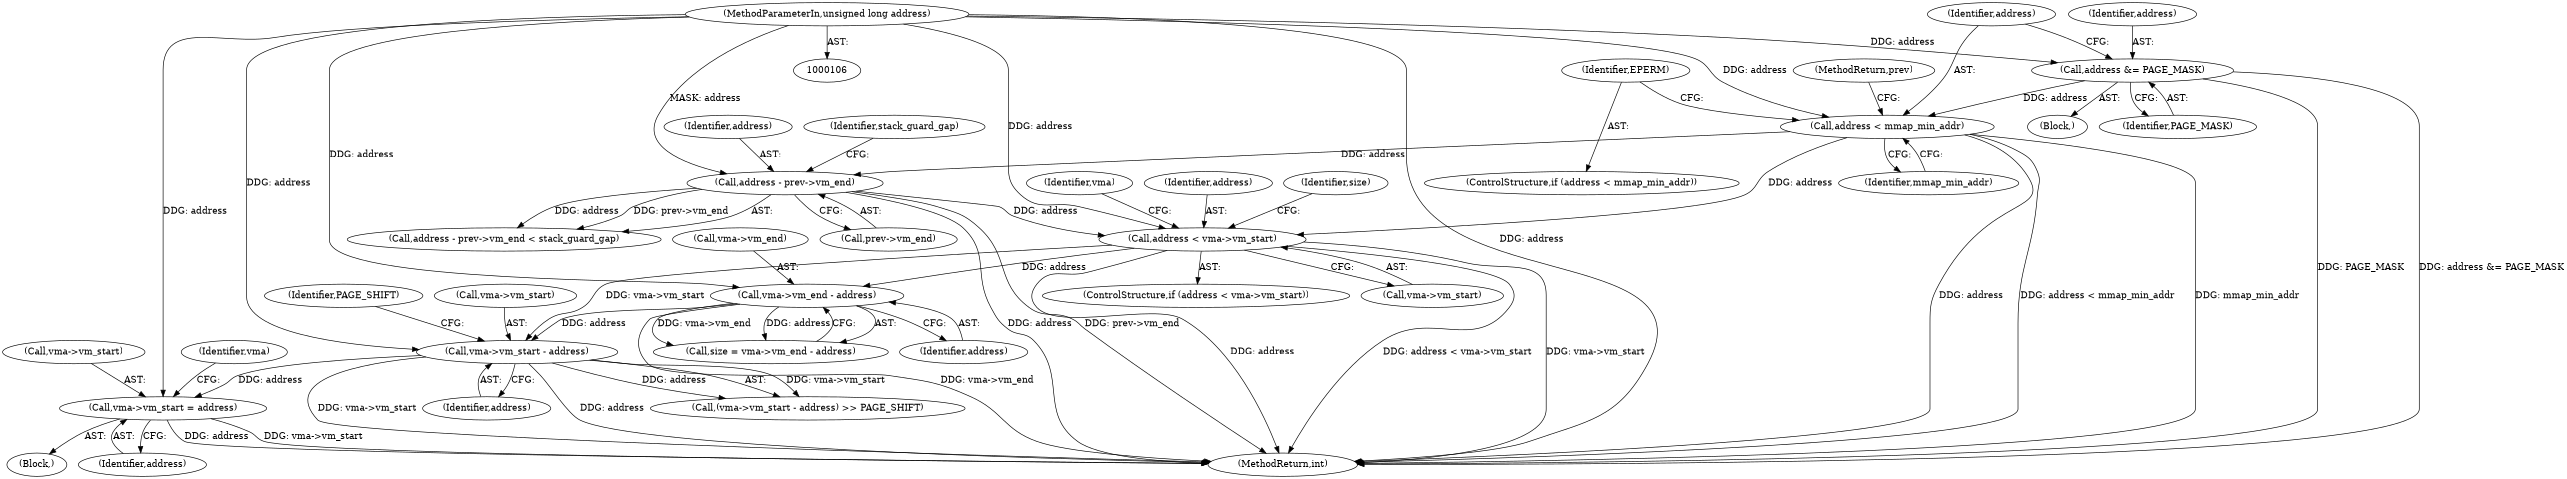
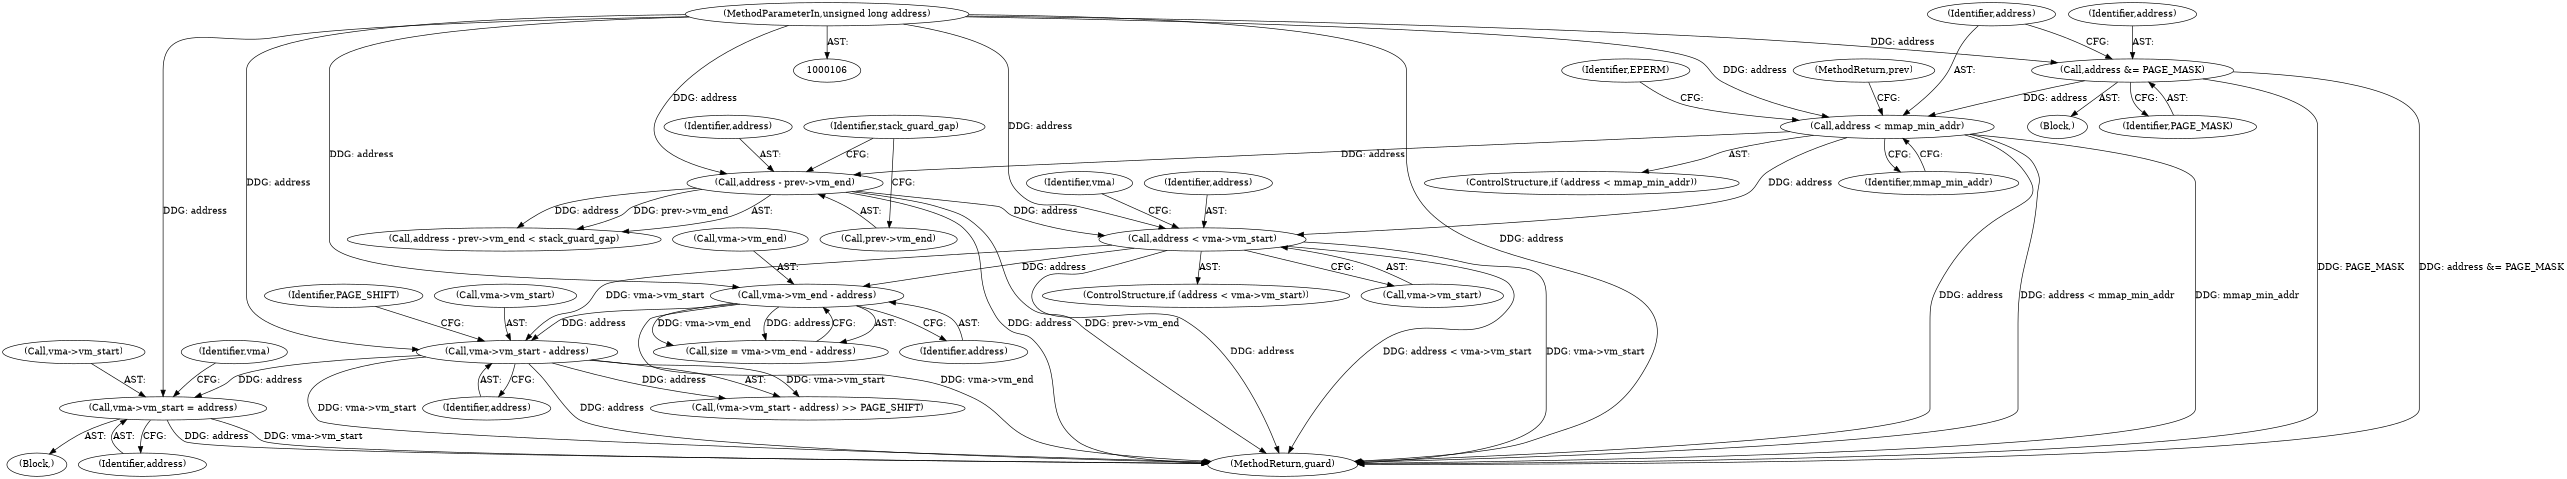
edge "(MethodParameterIn,unsigned long address)" -> "(Call,address - prev->vm_end)": label "MASK: address" -> "DDG: address"
edge "(Identifier,EPERM)" -> "(ControlStructure,if (address < mmap_min_addr))": now "(Call,address < mmap_min_addr)" -> "(ControlStructure,if (address < mmap_min_addr))"
node "(Identifier,size)": removed
edge "(Call,address - prev->vm_end)" -> "(Call,prev->vm_end)": now "(Identifier,stack_guard_gap)" -> "(Call,prev->vm_end)"
node "(MethodReturn,int)": label "(MethodReturn,int)" -> "(MethodReturn,guard)"
